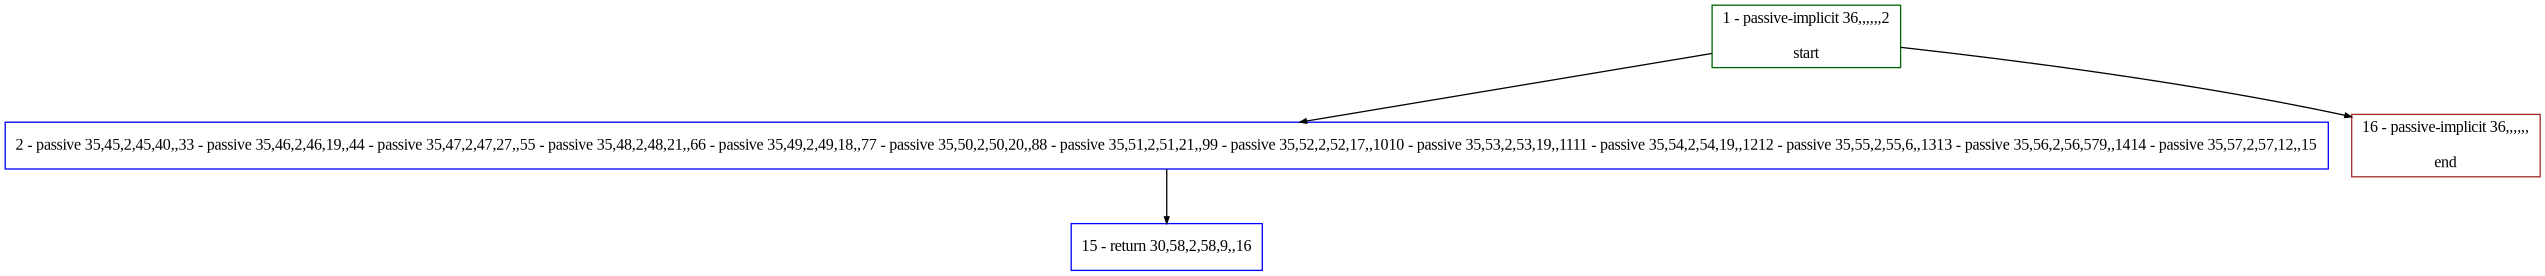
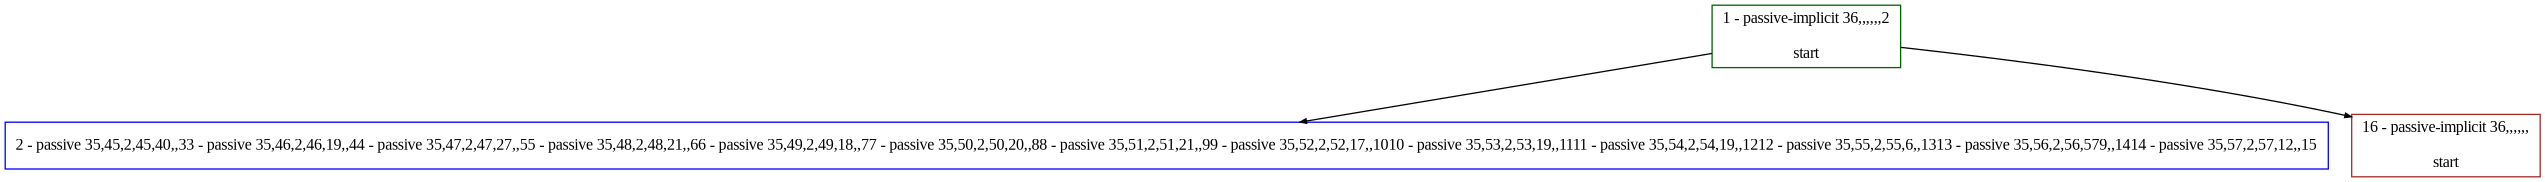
node "16 - passive-implicit 36,,,,,, end": label "16 - passive-implicit 36,,,,,, end" -> "16 - passive-implicit 36,,,,,, start"
node "15 - return 30,58,2,58,9,,16": removed
